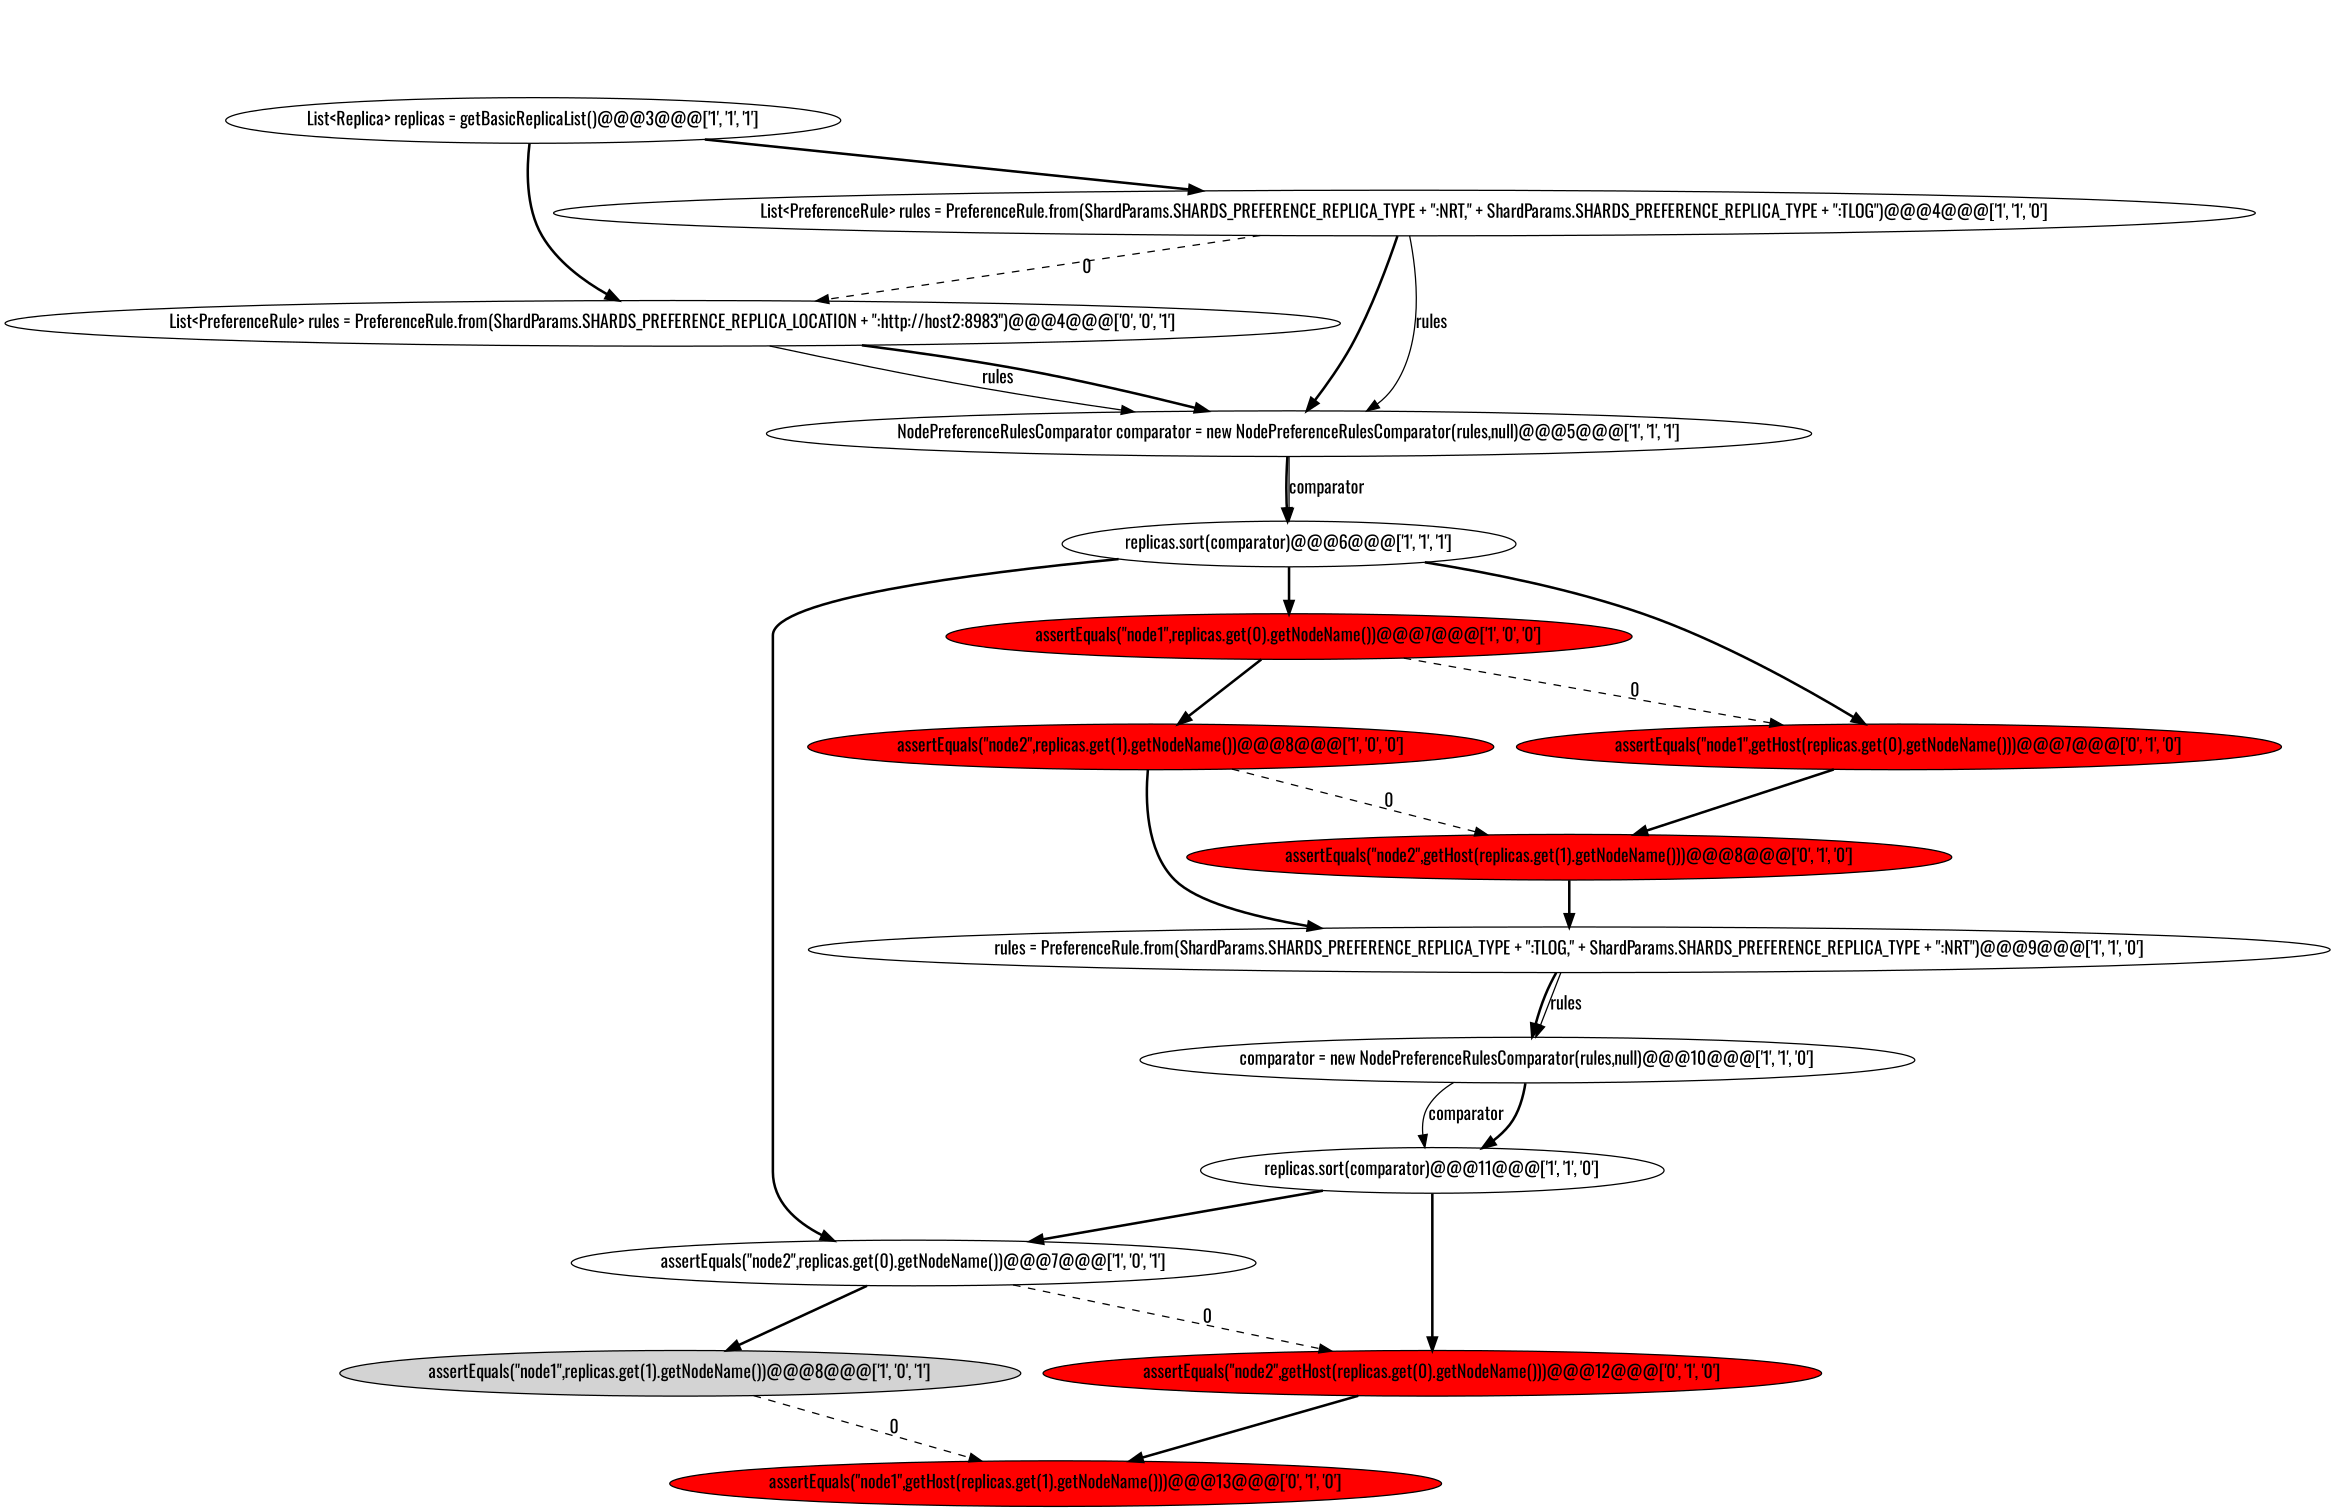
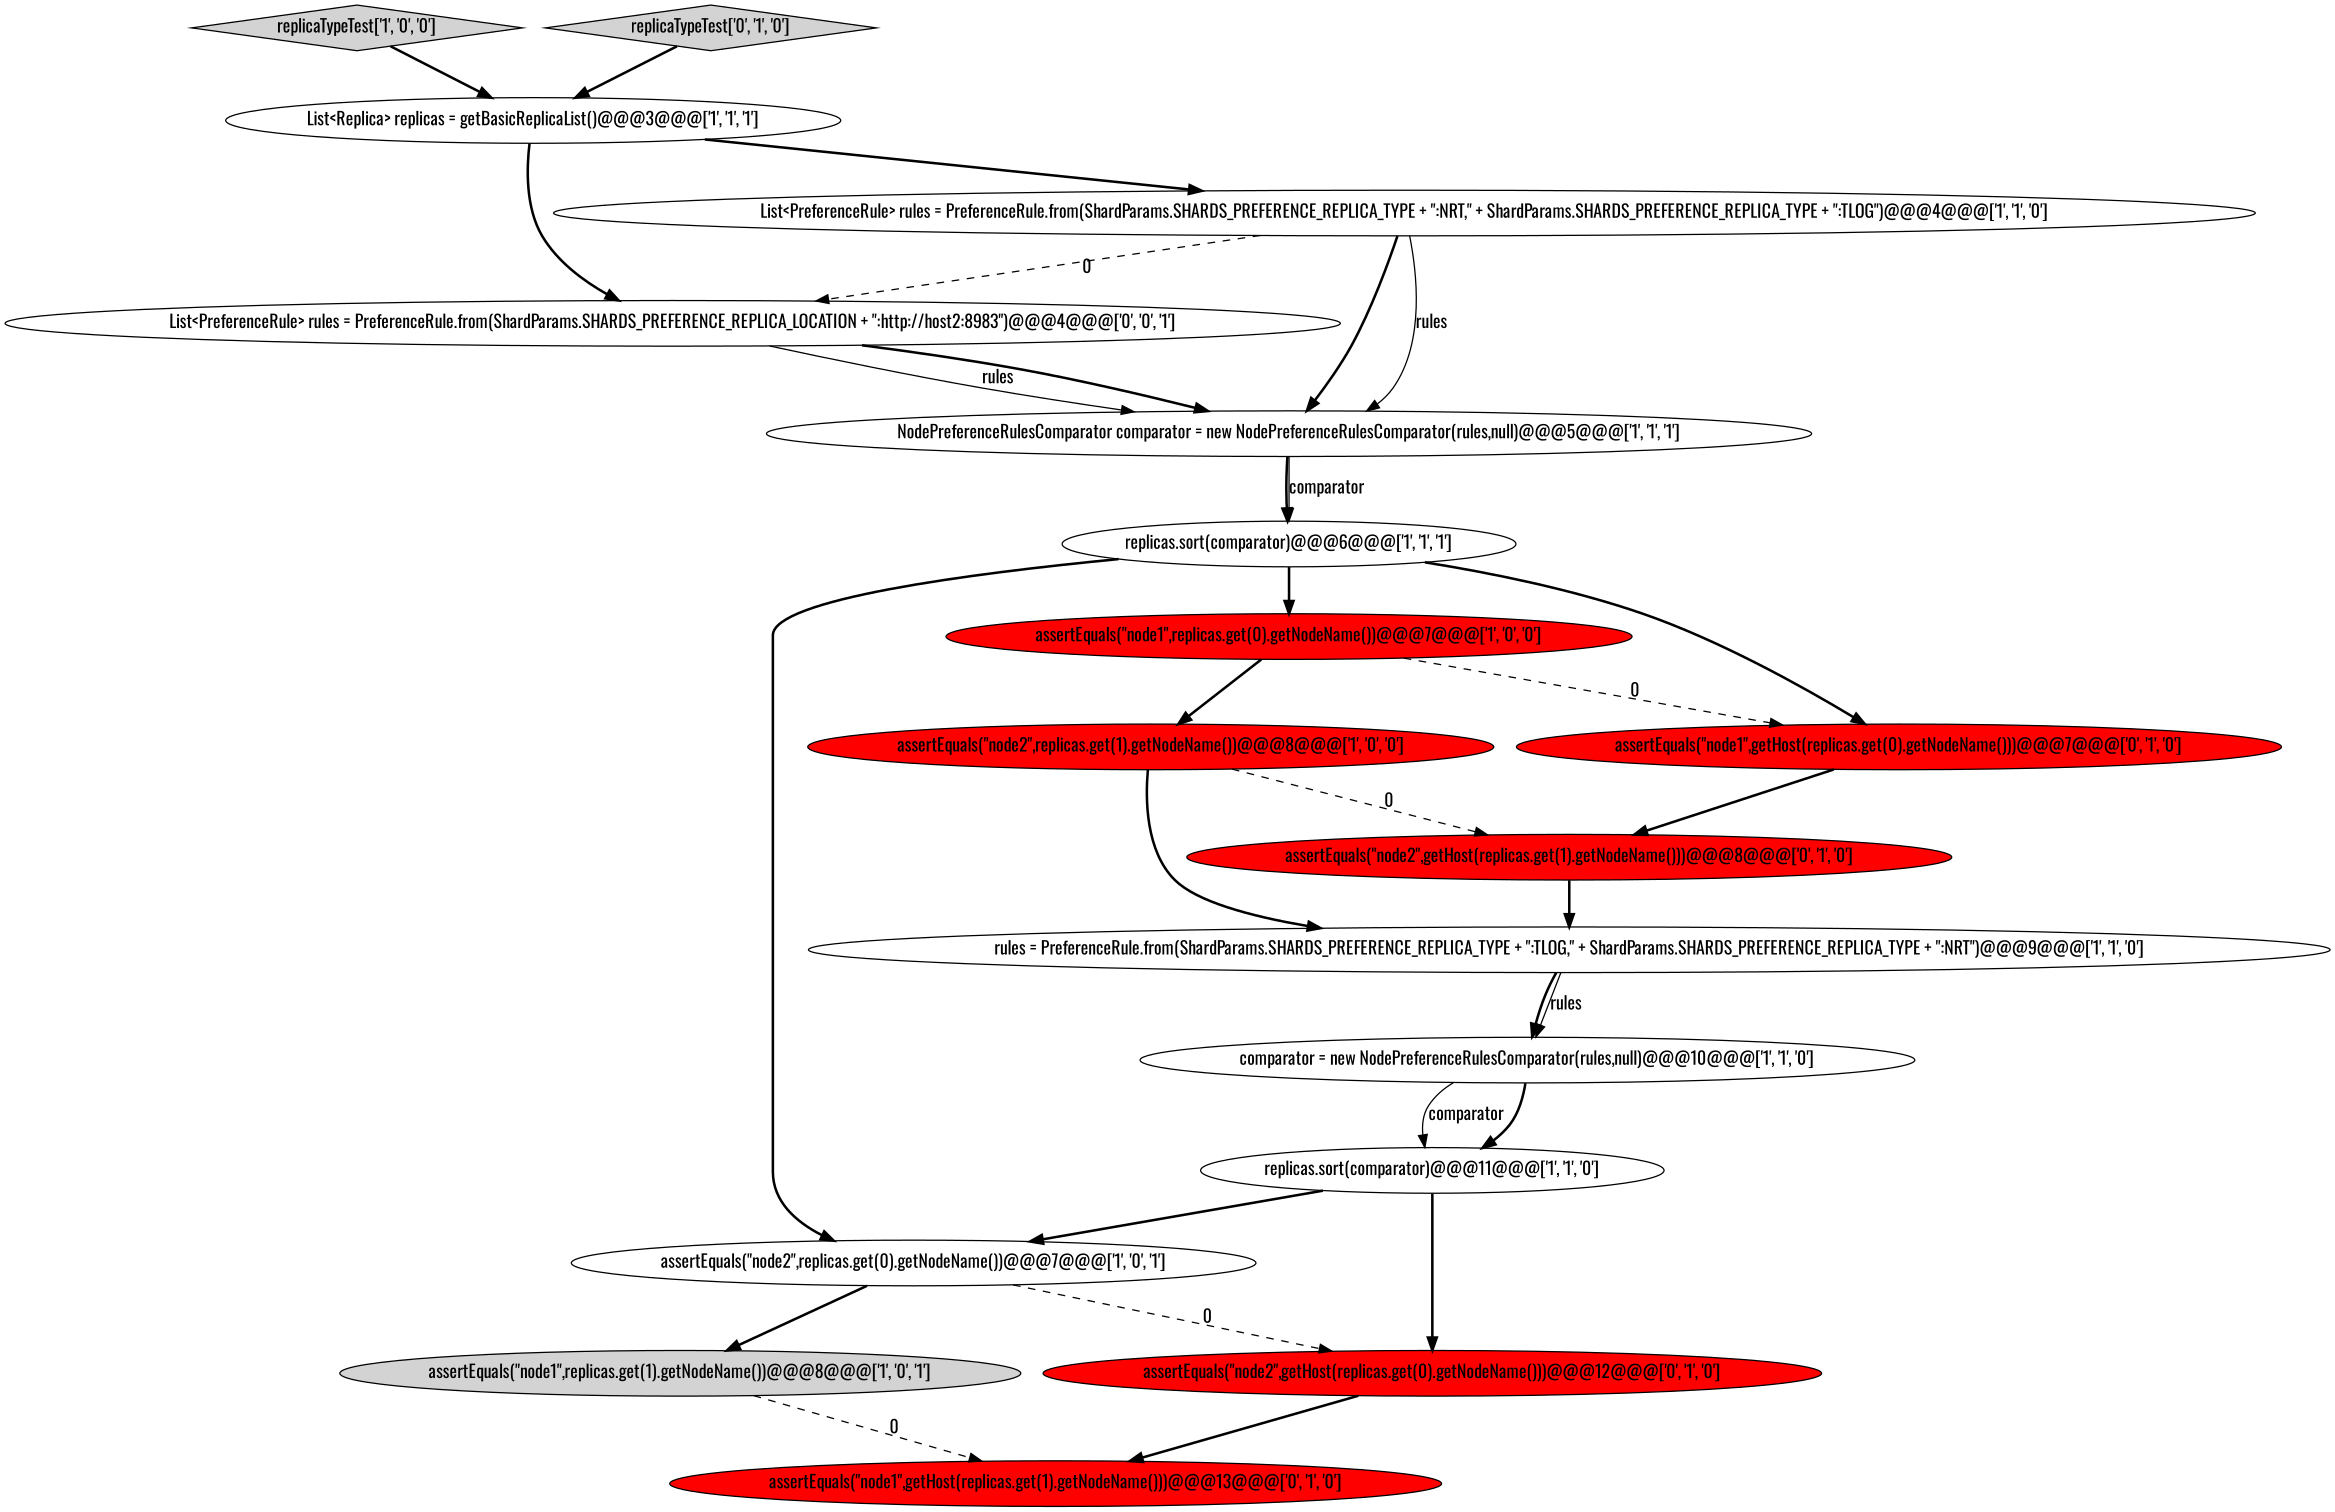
node "replicaTypeTest['1', '0', '0']": added
node "replicaTypeTest['0', '1', '0']": added
